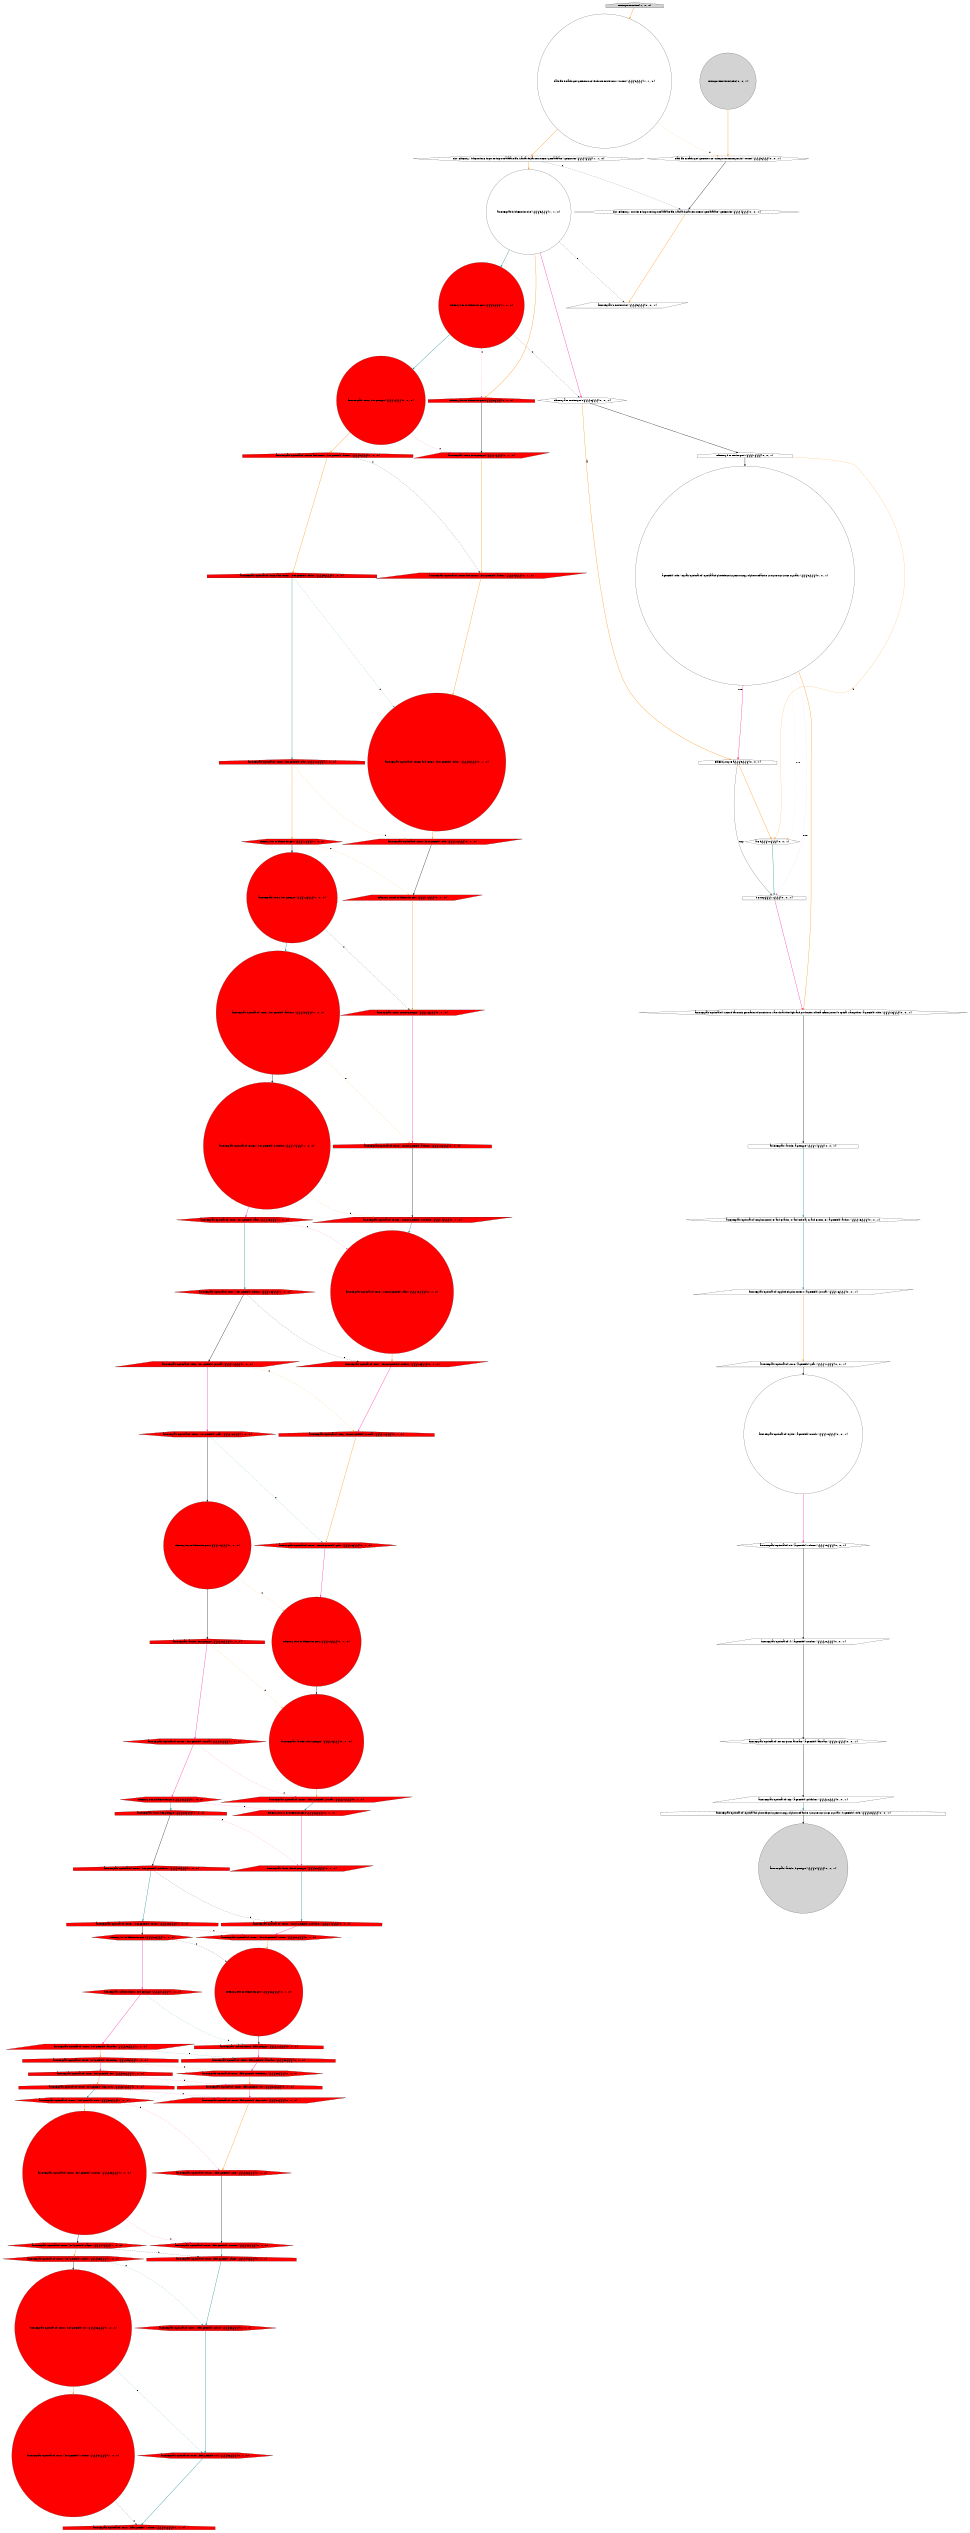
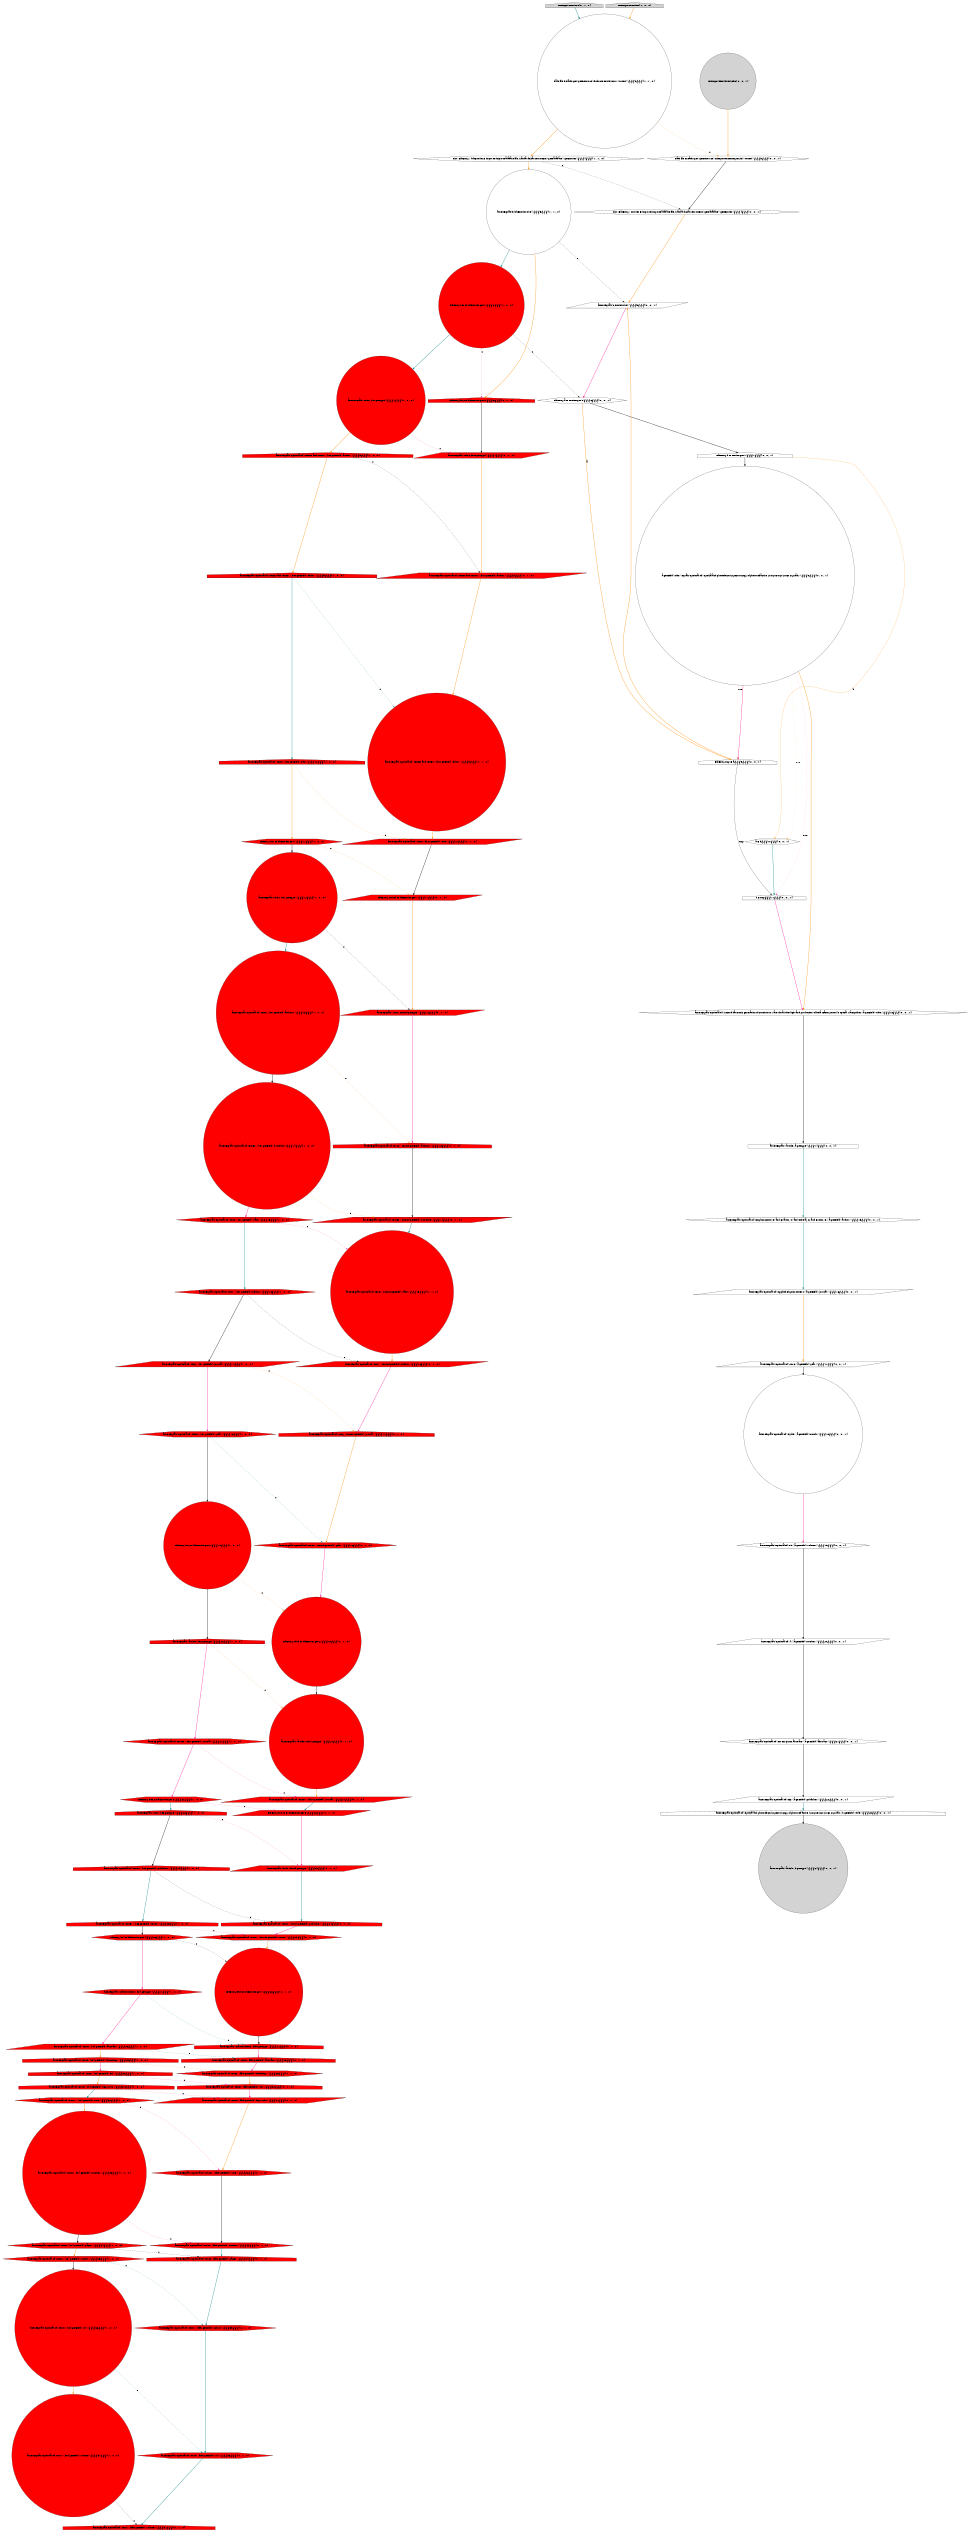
node "testImportEntries0['0', '1', '0']": added
edge "assertEquals(5,bibEntries.size())@@@5@@@['1', '1', '0']" -> "BibEntry a = entries.get(0)@@@6@@@['0', '0', '1']": now "assertEquals(2,entries.size())@@@5@@@['0', '0', '1']" -> "BibEntry a = entries.get(0)@@@6@@@['0', '0', '1']"
edge "BibEntry tmp = a@@@9@@@['0', '0', '1']" -> "a = b@@@10@@@['0', '0', '1']": now "BibEntry tmp = a@@@9@@@['0', '0', '1']" -> "assertEquals(2,entries.size())@@@5@@@['0', '0', '1']"
